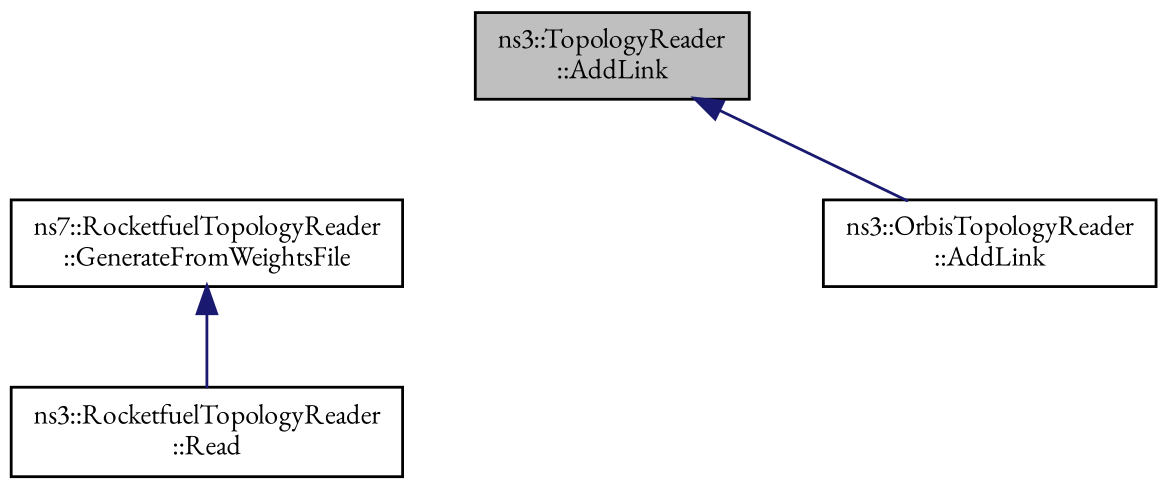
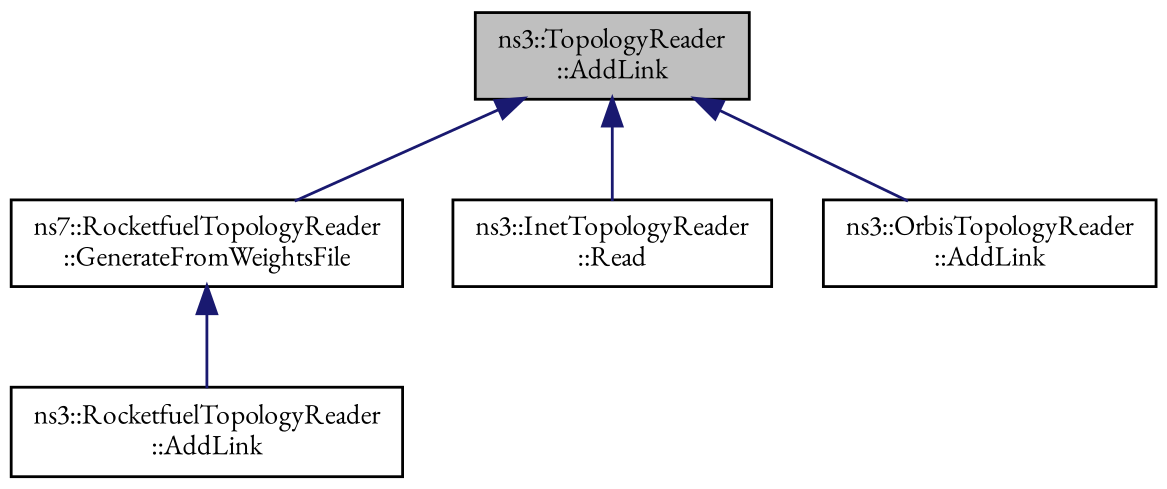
edge "ns7::RocketfuelTopologyReader ::GenerateFromWeightsFile" -> "ns3::TopologyReader ::AddLink": added
node "ns3::InetTopologyReader ::Read": added
node "ns3::RocketfuelTopologyReader ::Read": label "ns3::RocketfuelTopologyReader ::Read" -> "ns3::RocketfuelTopologyReader ::AddLink"
